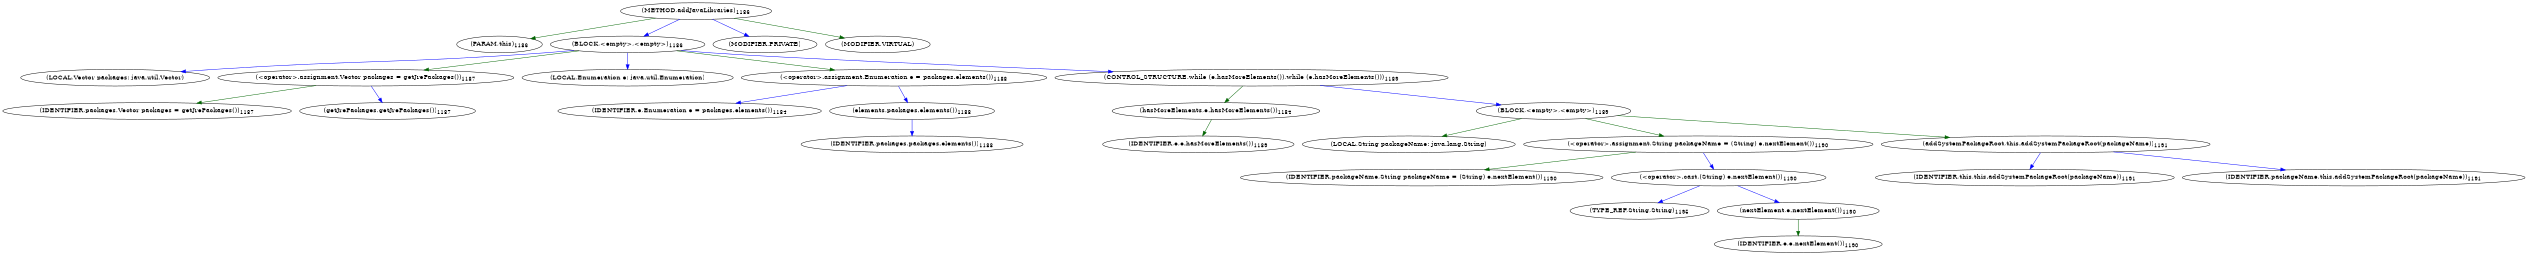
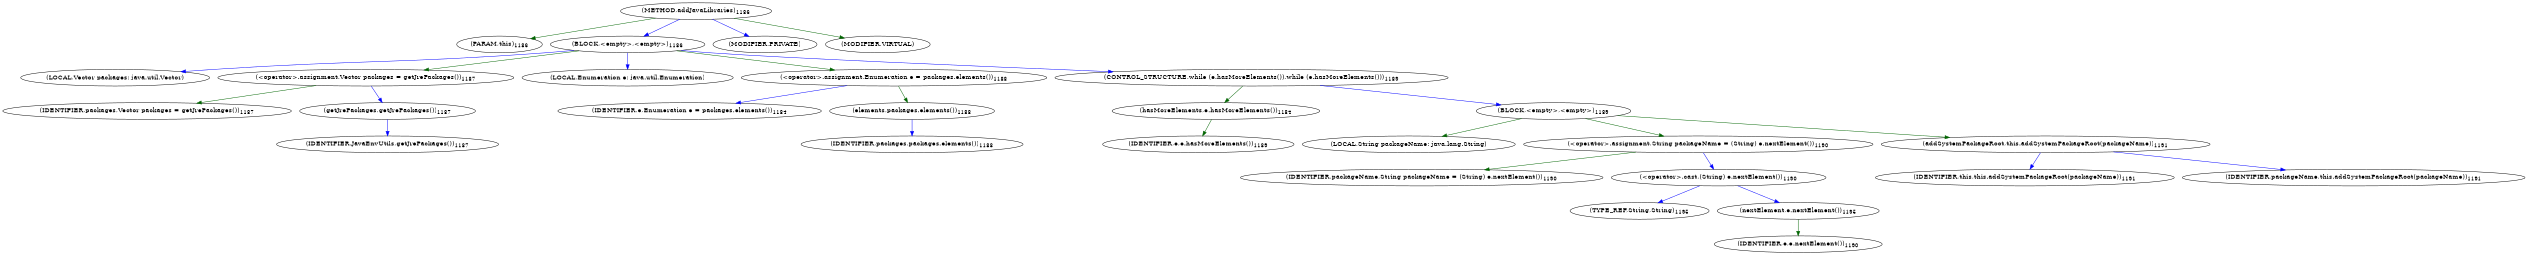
edge "(<operator>.assignment,Enumeration e = packages.elements())" -> "(elements,packages.elements())": color blue -> darkgreen
node "(IDENTIFIER,JavaEnvUtils,getJrePackages())": added
node "(nextElement,e.nextElement())": text "1190" -> "1195"
